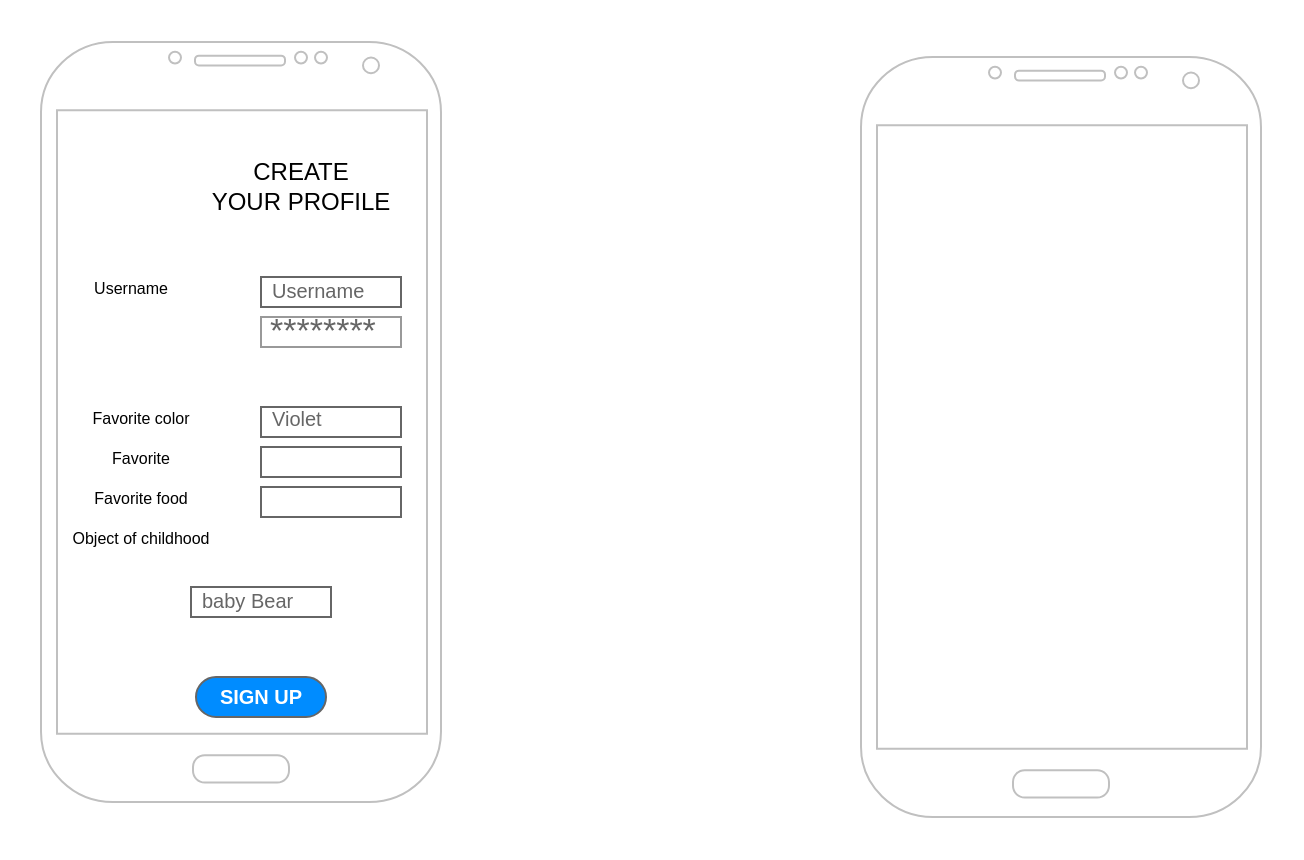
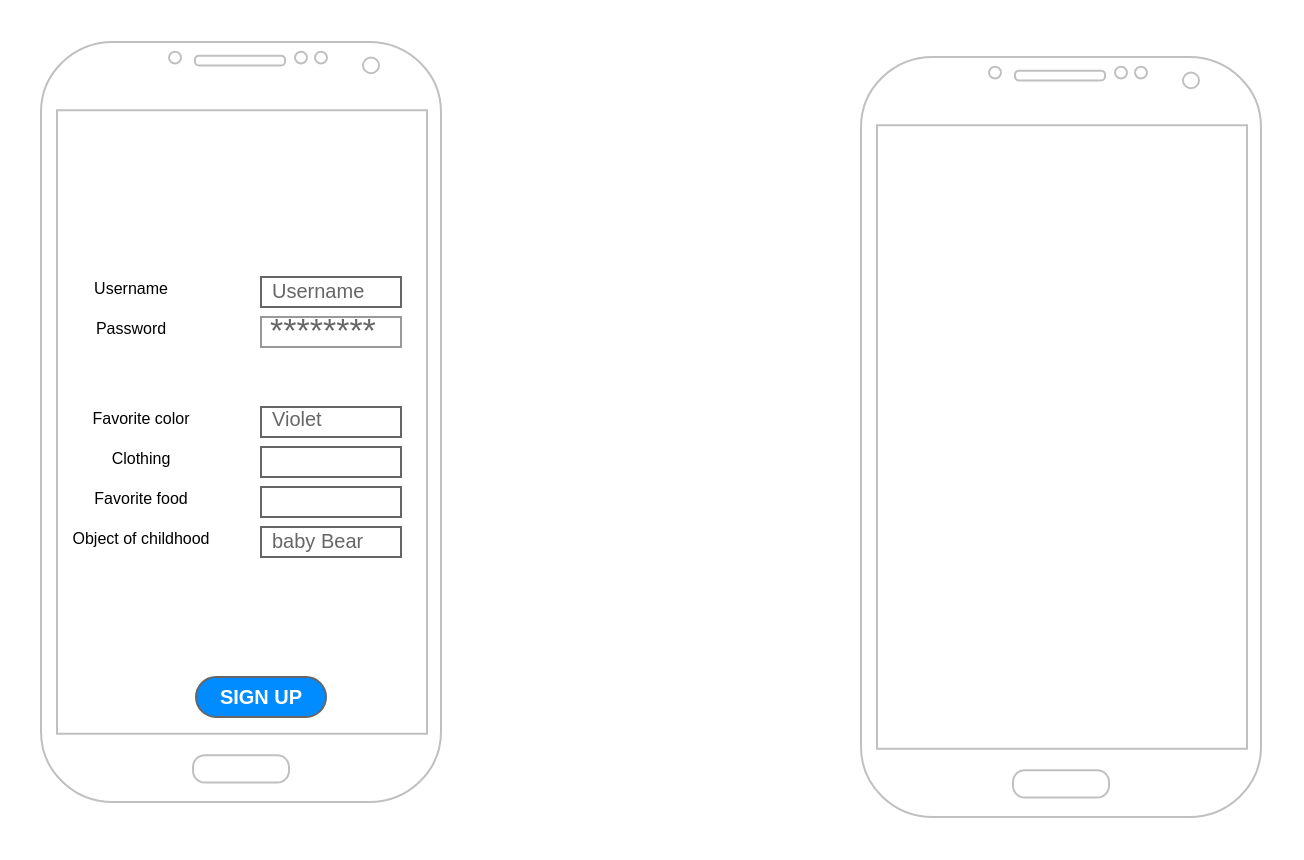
node "CREATE YOUR PROFILE": removed
node "Password": added
node "Favorite": label "Favorite" -> "Clothing"
node "baby Bear": moved (261, 602) -> (331, 542)
